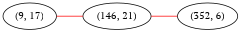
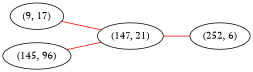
node "(146, 21)": label "(146, 21)" -> "(147, 21)"
node "(352, 6)": label "(352, 6)" -> "(252, 6)"
node "(145, 96)": added
